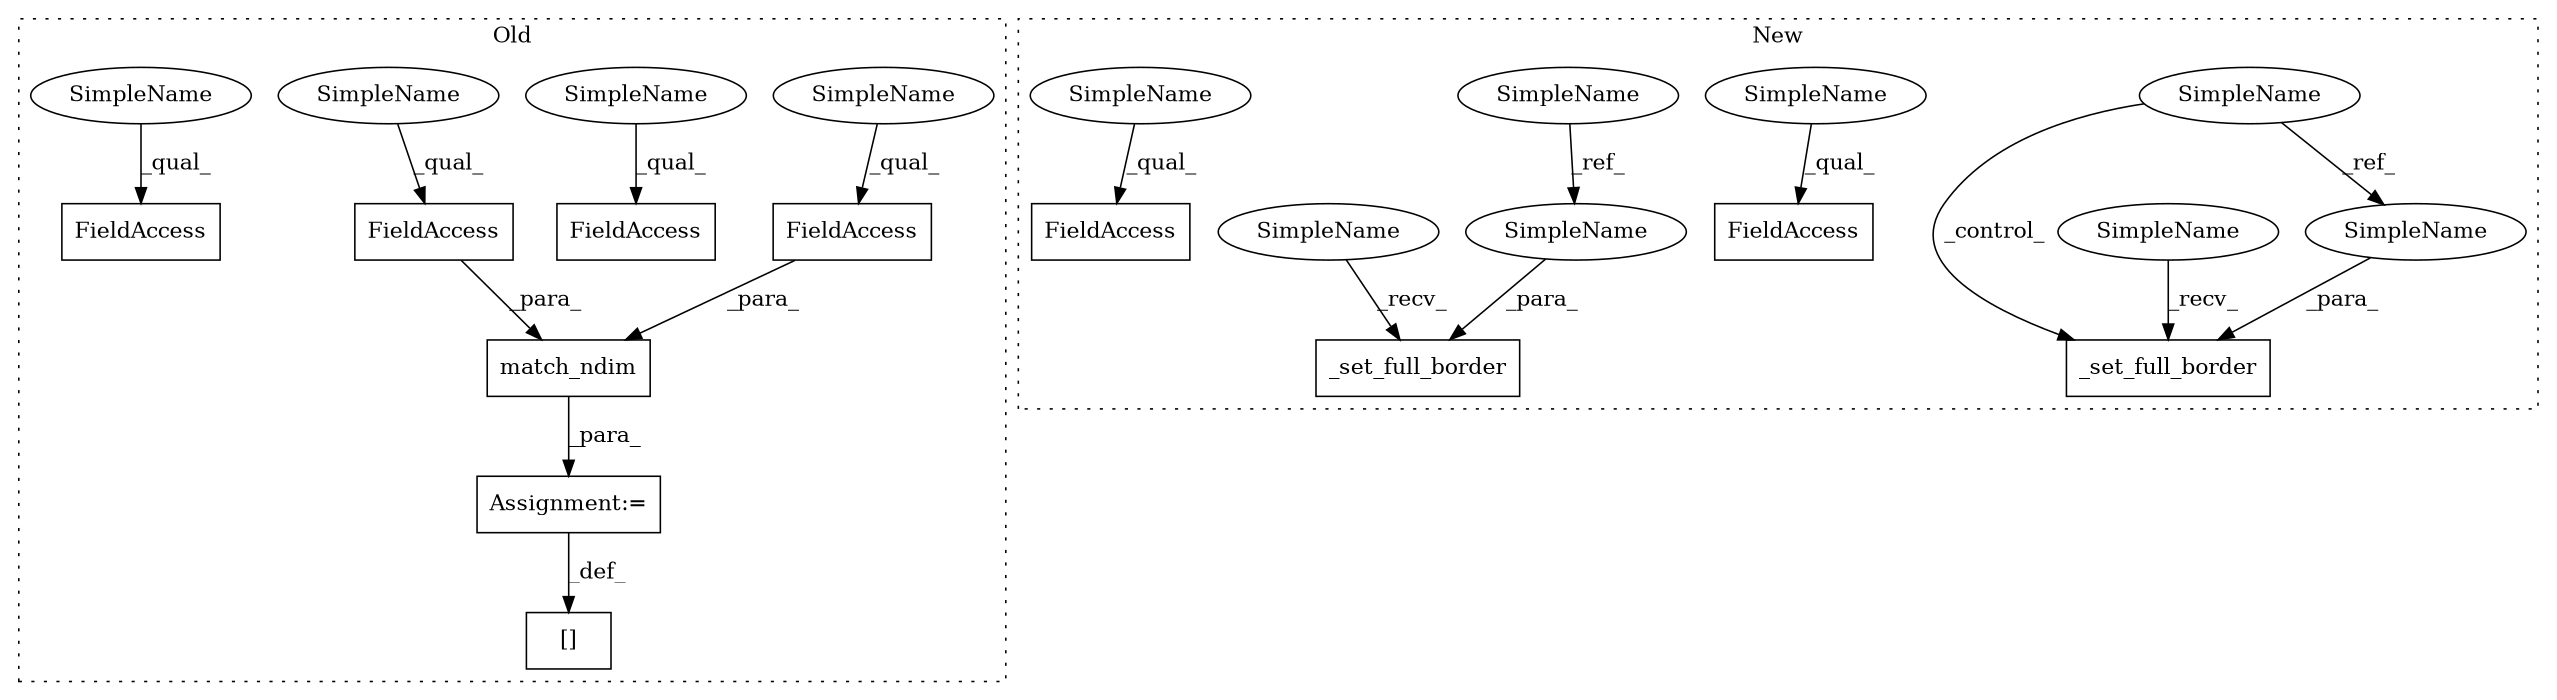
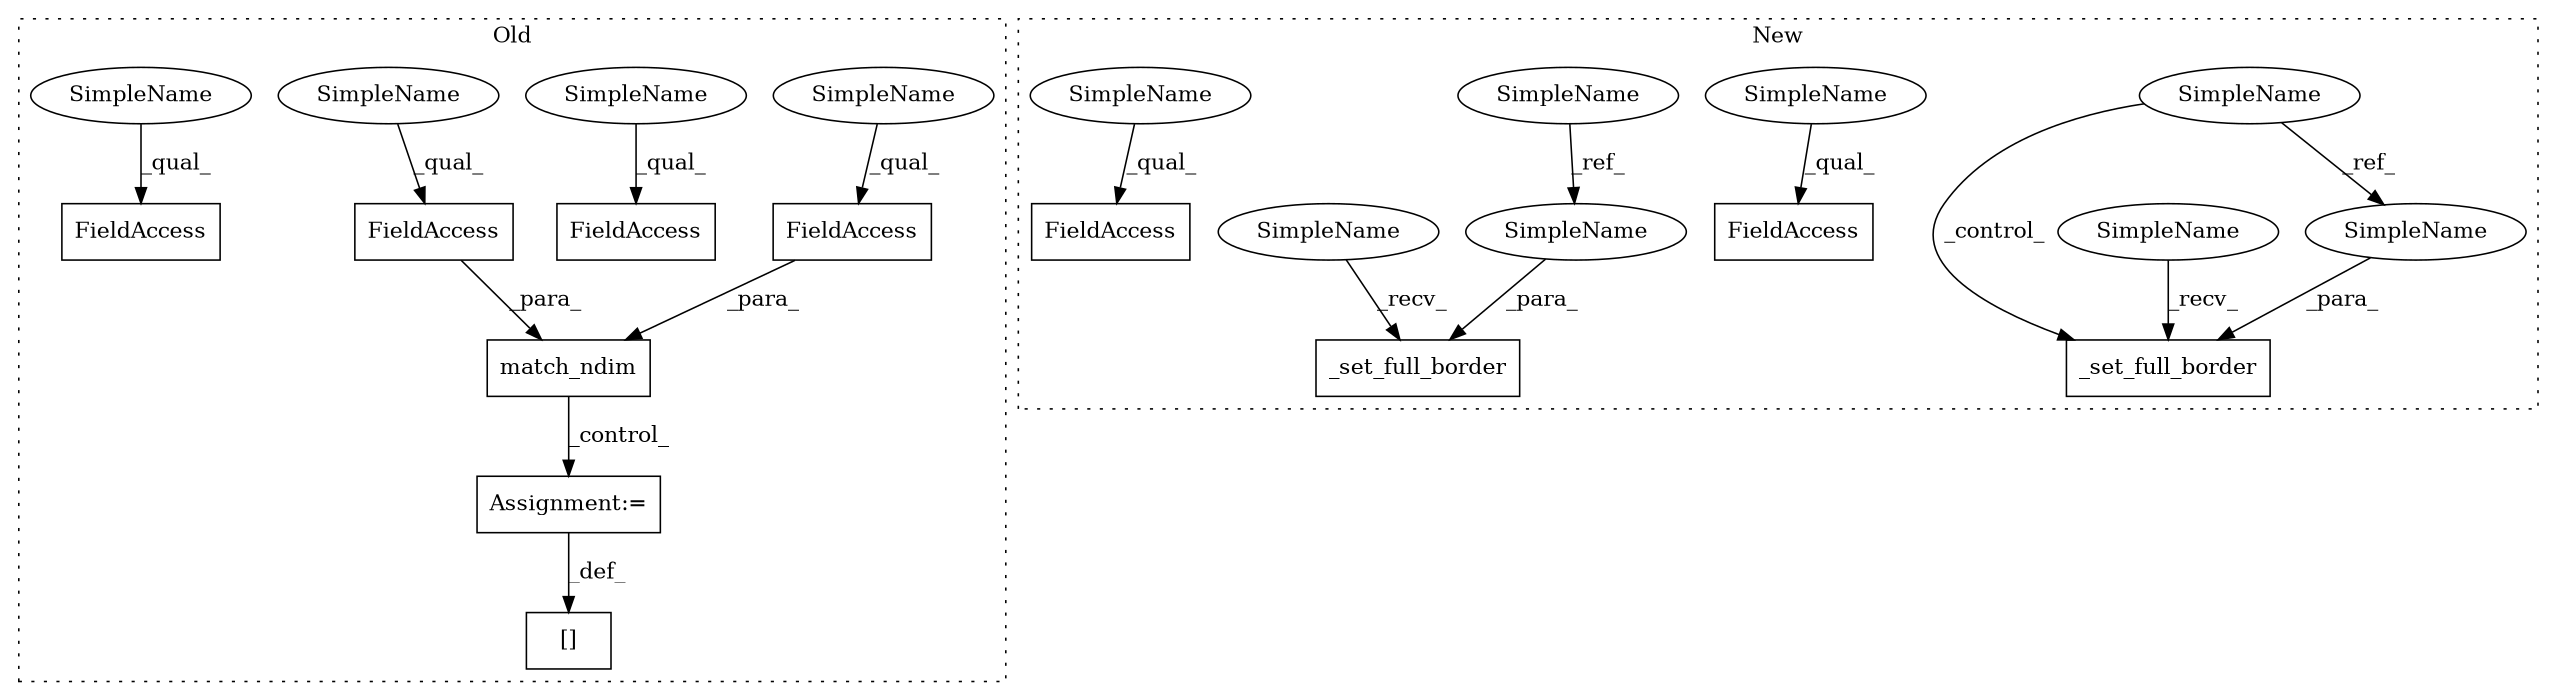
edge "match_ndim" -> "Assignment:=": label "_para_" -> "_control_"
